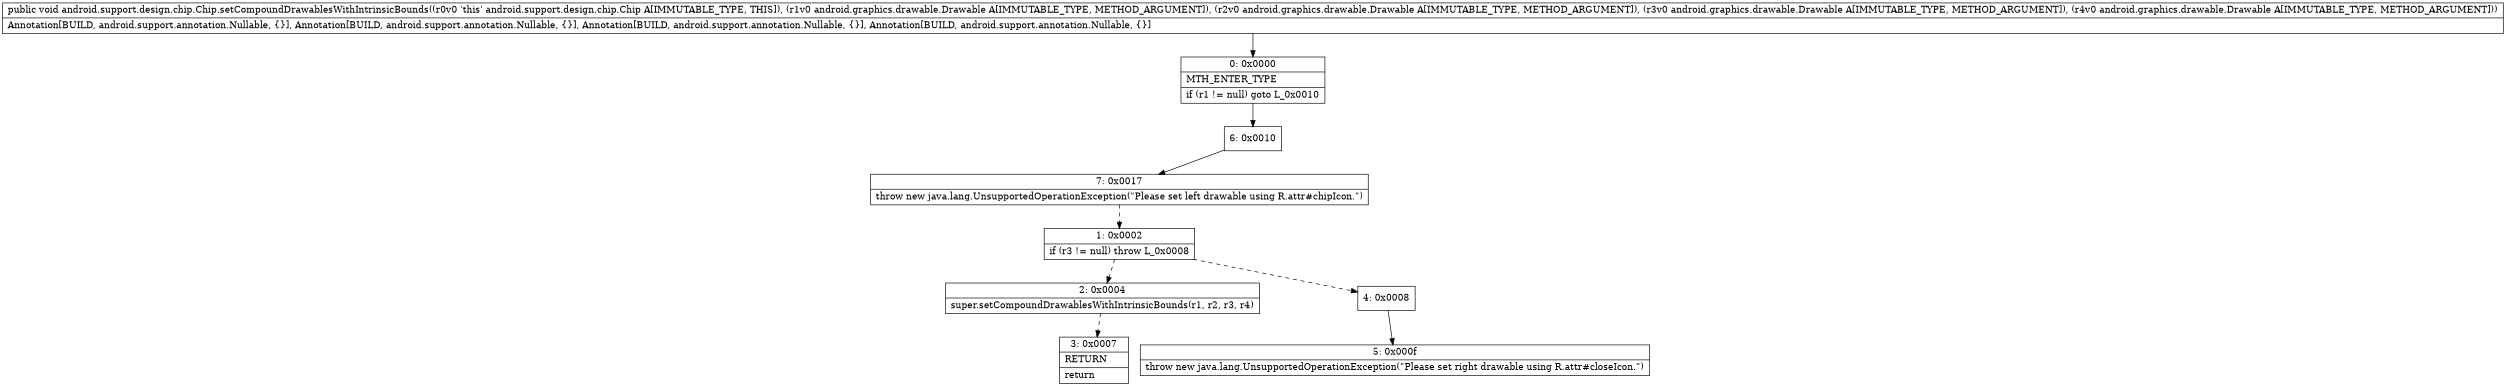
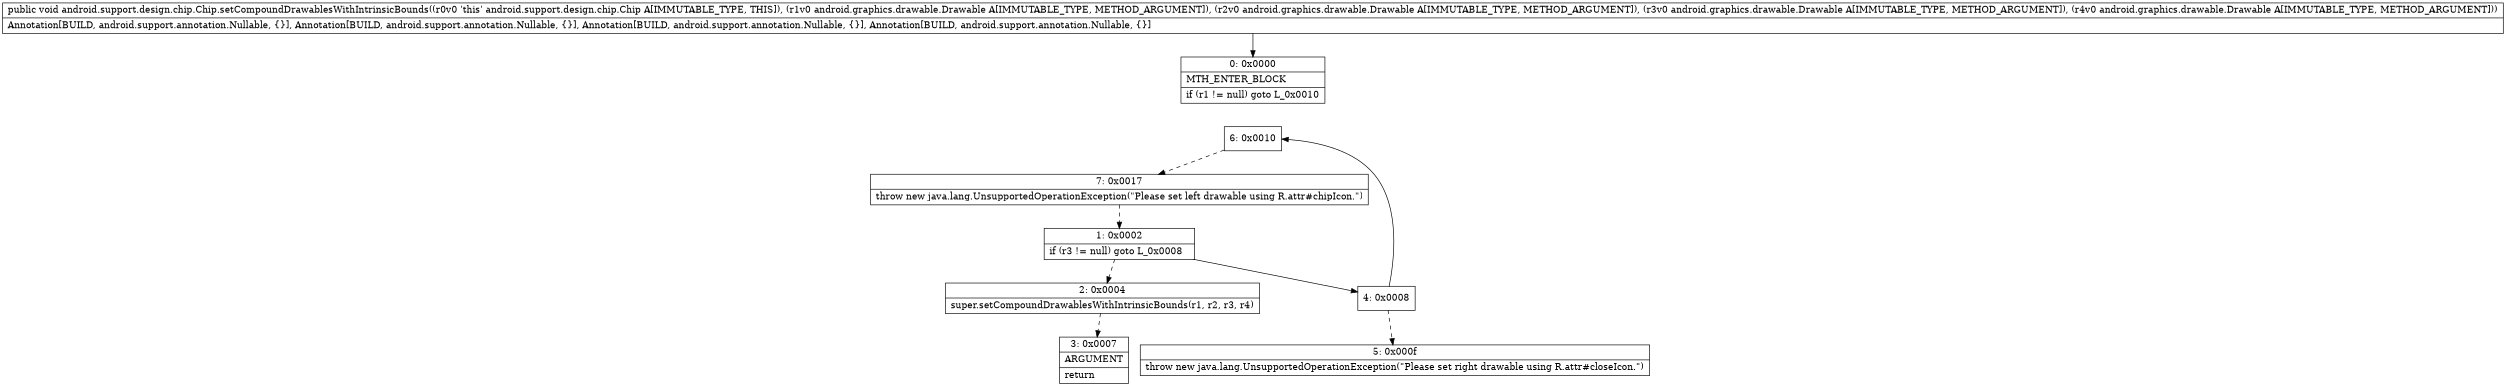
node "0: 0x0000": text "MTH_ENTER_TYPE" -> "MTH_ENTER_BLOCK"
edge "0: 0x0000" -> "6: 0x0010": now "4: 0x0008" -> "6: 0x0010"
edge "6: 0x0010" -> "7: 0x0017": style solid -> dashed
node "1: 0x0002": text "if (r3 != null) throw L_0x0008" -> "if (r3 != null) goto L_0x0008"
edge "1: 0x0002" -> "4: 0x0008": style dashed -> solid
edge "4: 0x0008" -> "5: 0x000f": style solid -> dashed
node "3: 0x0007": text "RETURN" -> "ARGUMENT"
